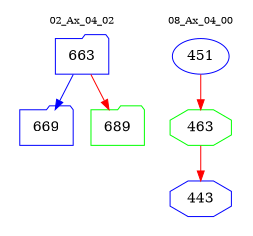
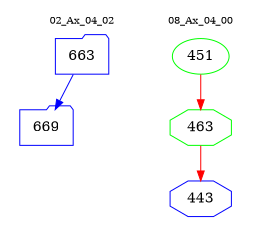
node "451": color blue -> green
node "689": removed
